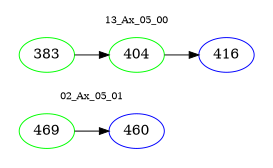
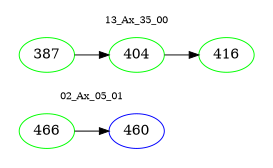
cluster "13_Ax_05_00": label "13_Ax_05_00" -> "13_Ax_35_00"
node "383": label "383" -> "387"
node "416": color blue -> green
node "469": label "469" -> "466"
